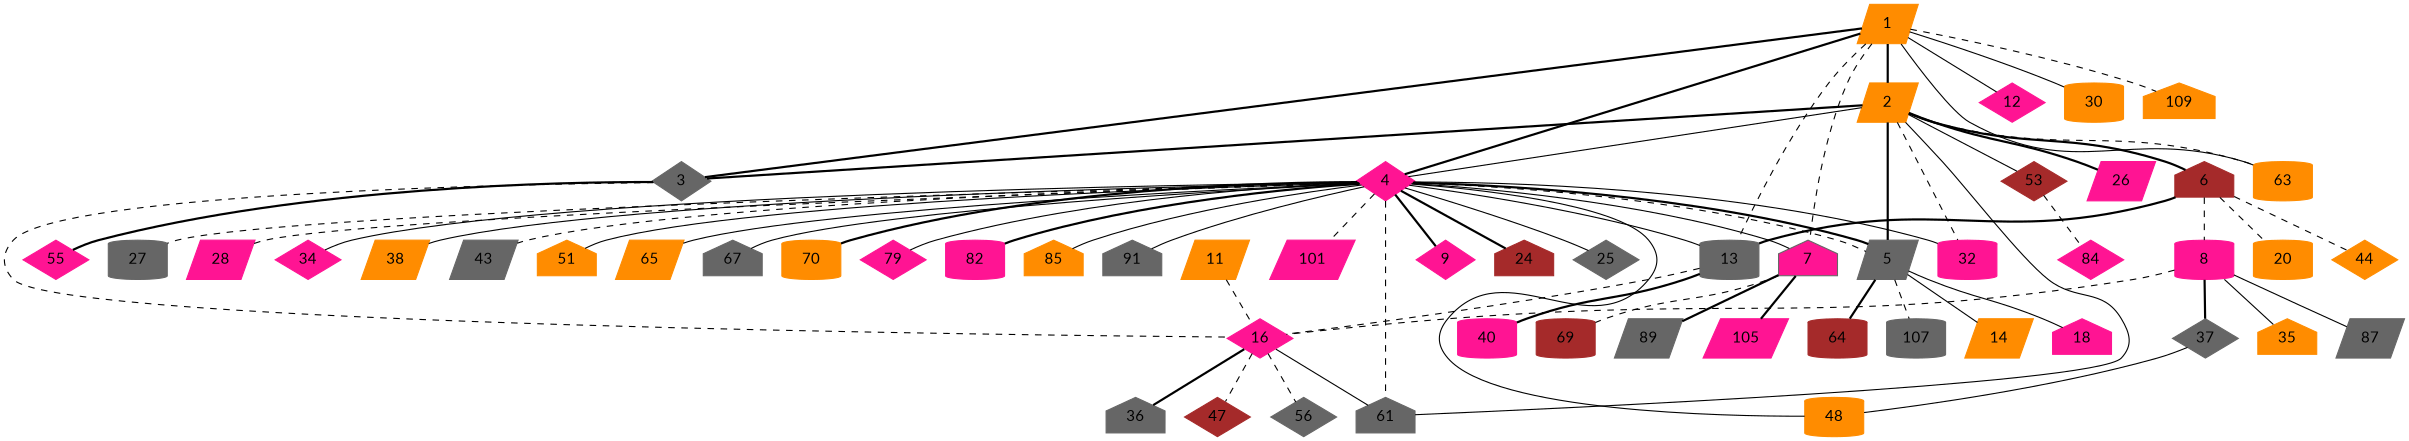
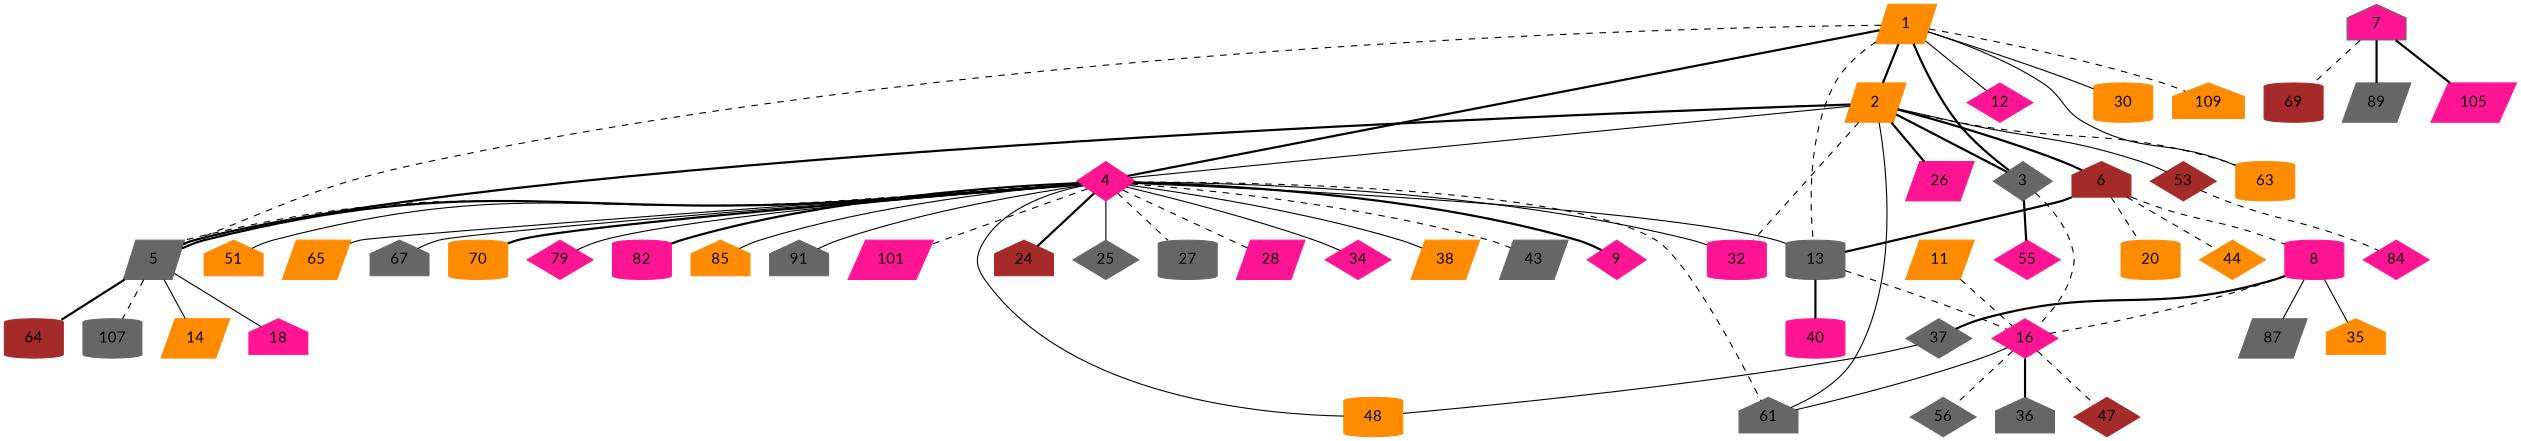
edge "1" -- "7": now "1" -- "5"
edge "4" -- "7": removed
